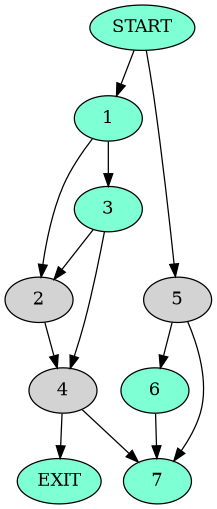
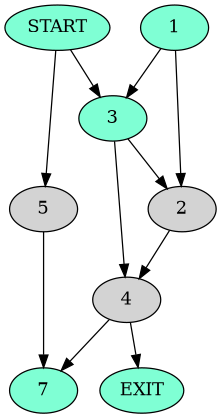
edge "START" -> "1": now "START" -> "3"
node "6": removed
